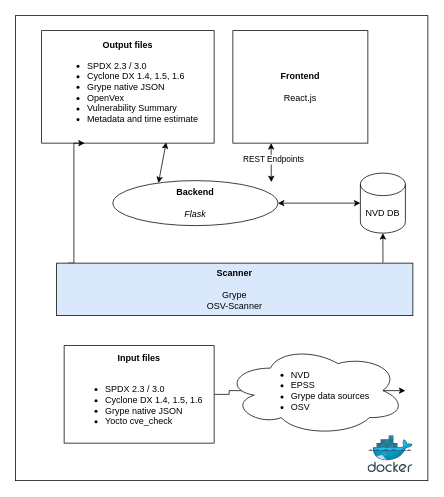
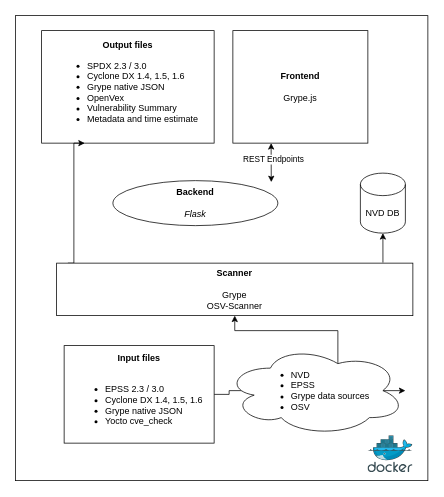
node "Frontend React.js": label "Frontend React.js" -> "Frontend Grype.js"
edge "Output files SPDX 2.3 / 3.0 Cyclone DX 1.4, 1.5, 1.6 Grype native JSON OpenVex Vulnerability Summary Metadata and time estimate" -- "Backend Flask": removed
edge "Backend Flask" -- "NVD DB": removed
node "Scanner Grype OSV-Scanner": fillcolor #dae8fc -> #ffffff
edge "NVD EPSS Grype data sources OSV" -> "Scanner Grype OSV-Scanner": added
node "Input files SPDX 2.3 / 3.0 Cyclone DX 1.4, 1.5, 1.6 Grype native JSON Yocto cve_check": label "Input files SPDX 2.3 / 3.0 Cyclone DX 1.4, 1.5, 1.6 Grype native JSON Yocto cve_check" -> "Input files EPSS 2.3 / 3.0 Cyclone DX 1.4, 1.5, 1.6 Grype native JSON Yocto cve_check"
